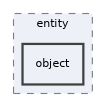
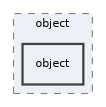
cluster "entity": label "entity" -> "object"
